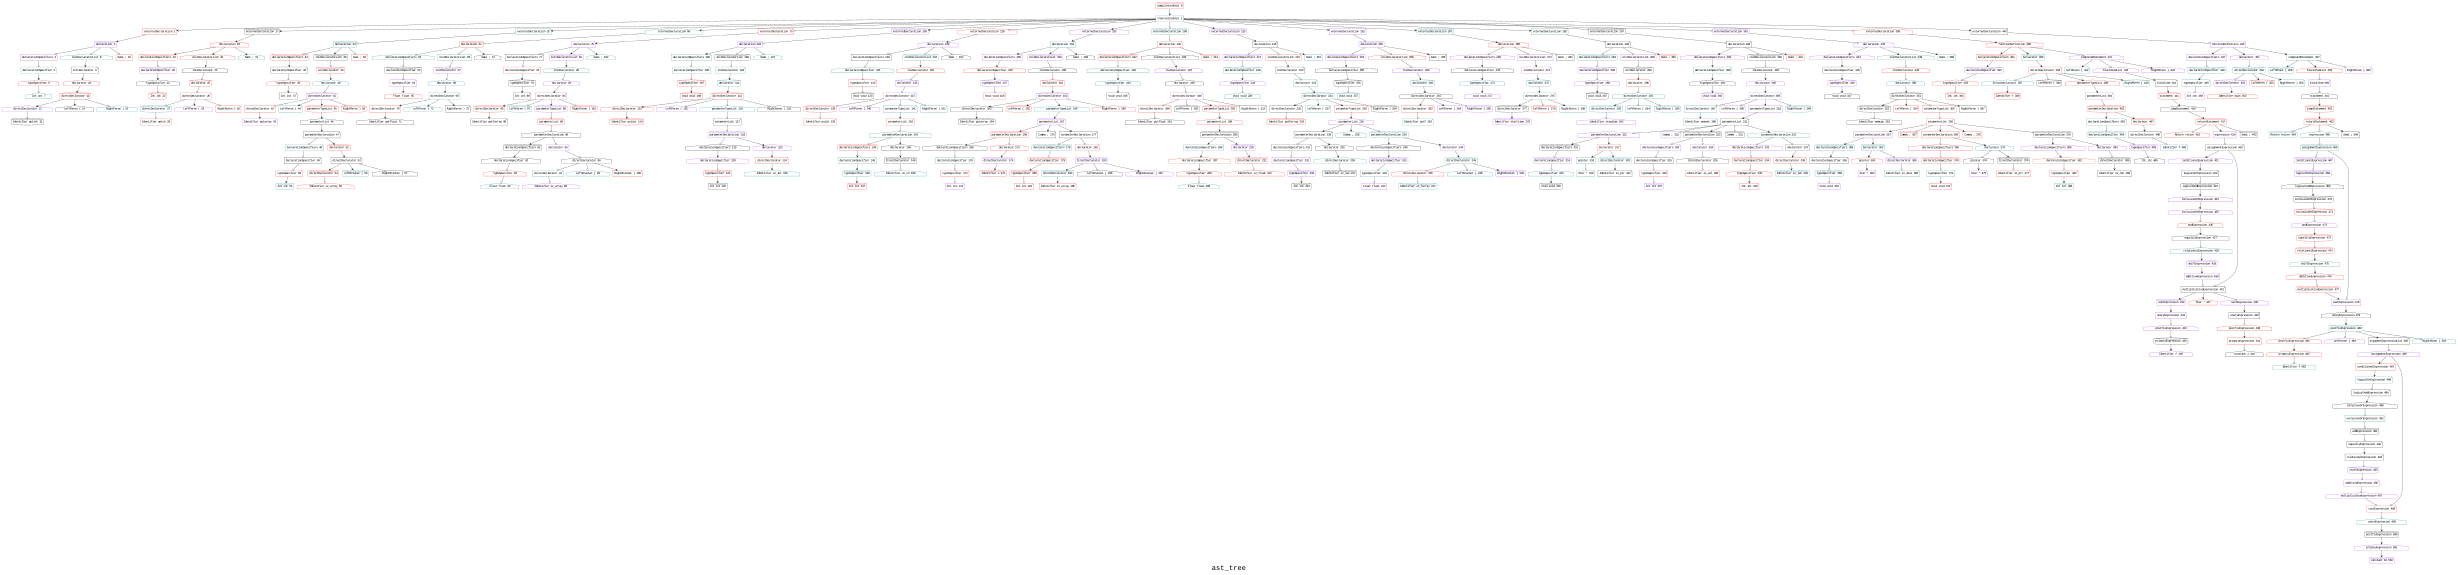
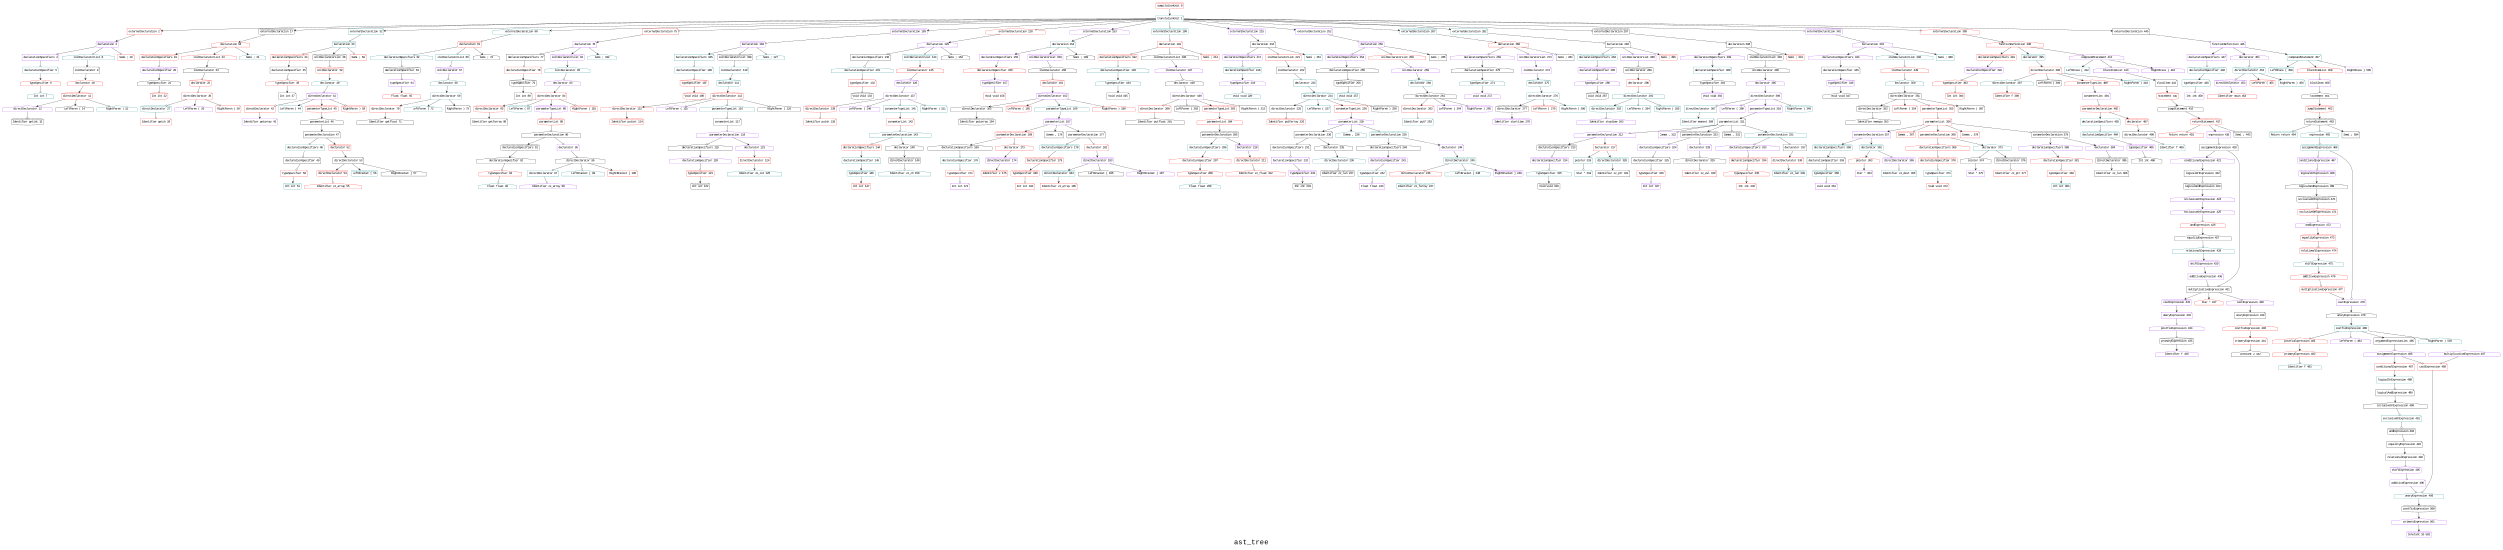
node "returnStatement 463": color red -> black
node "parameterDeclaration 118": shape cylinder -> house
edge "additiveExpression 496" -> "multiplicativeExpression 497": now "additiveExpression 496" -> "unaryExpression 499"
